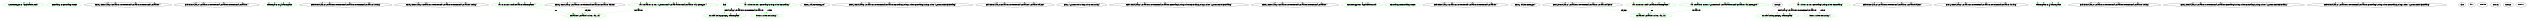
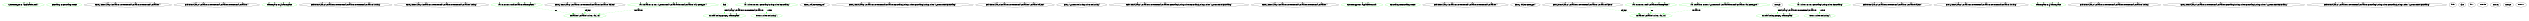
node "d15": added
